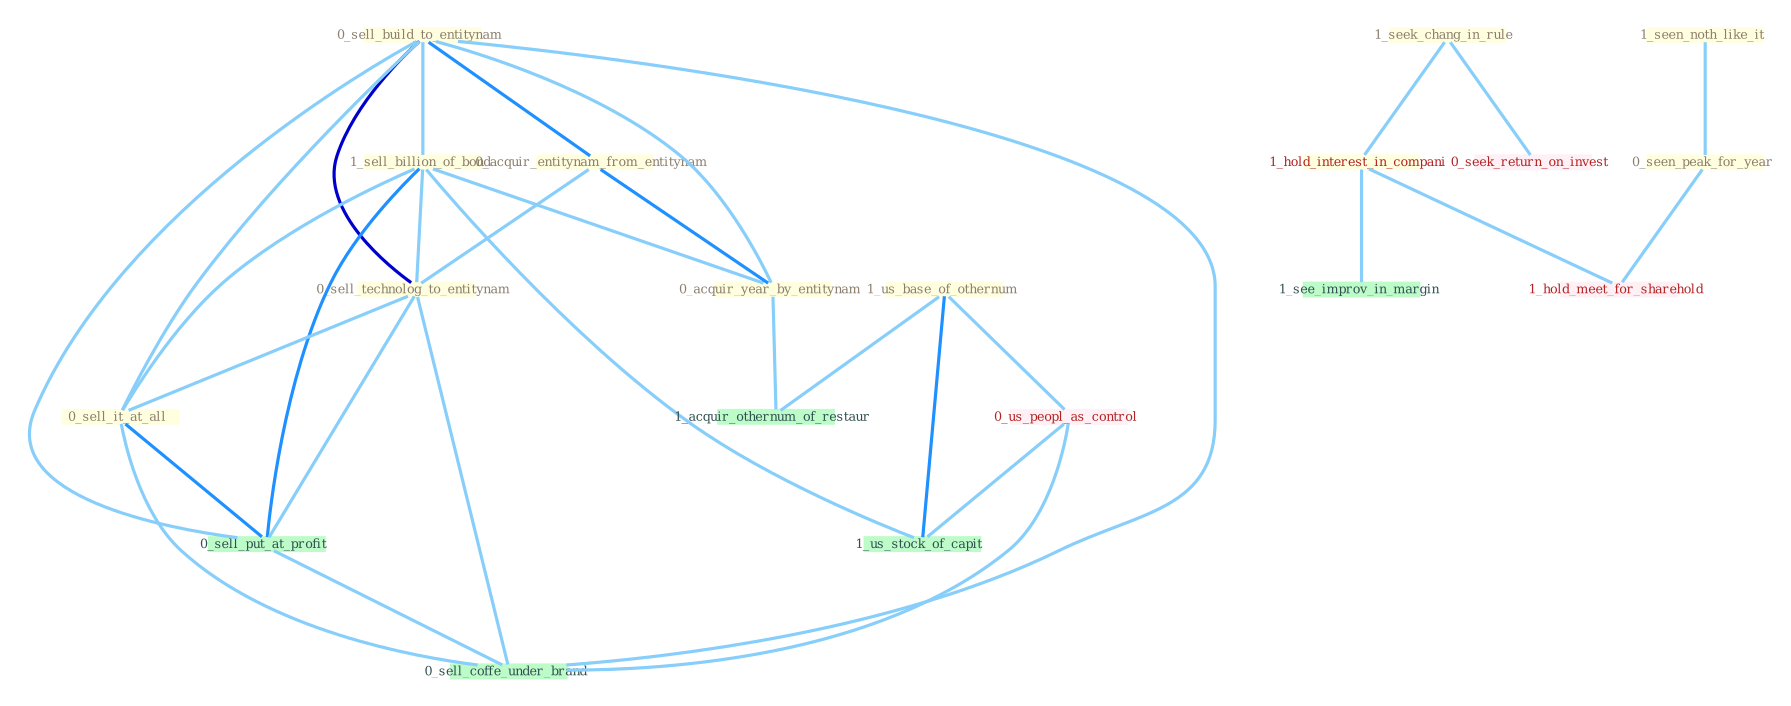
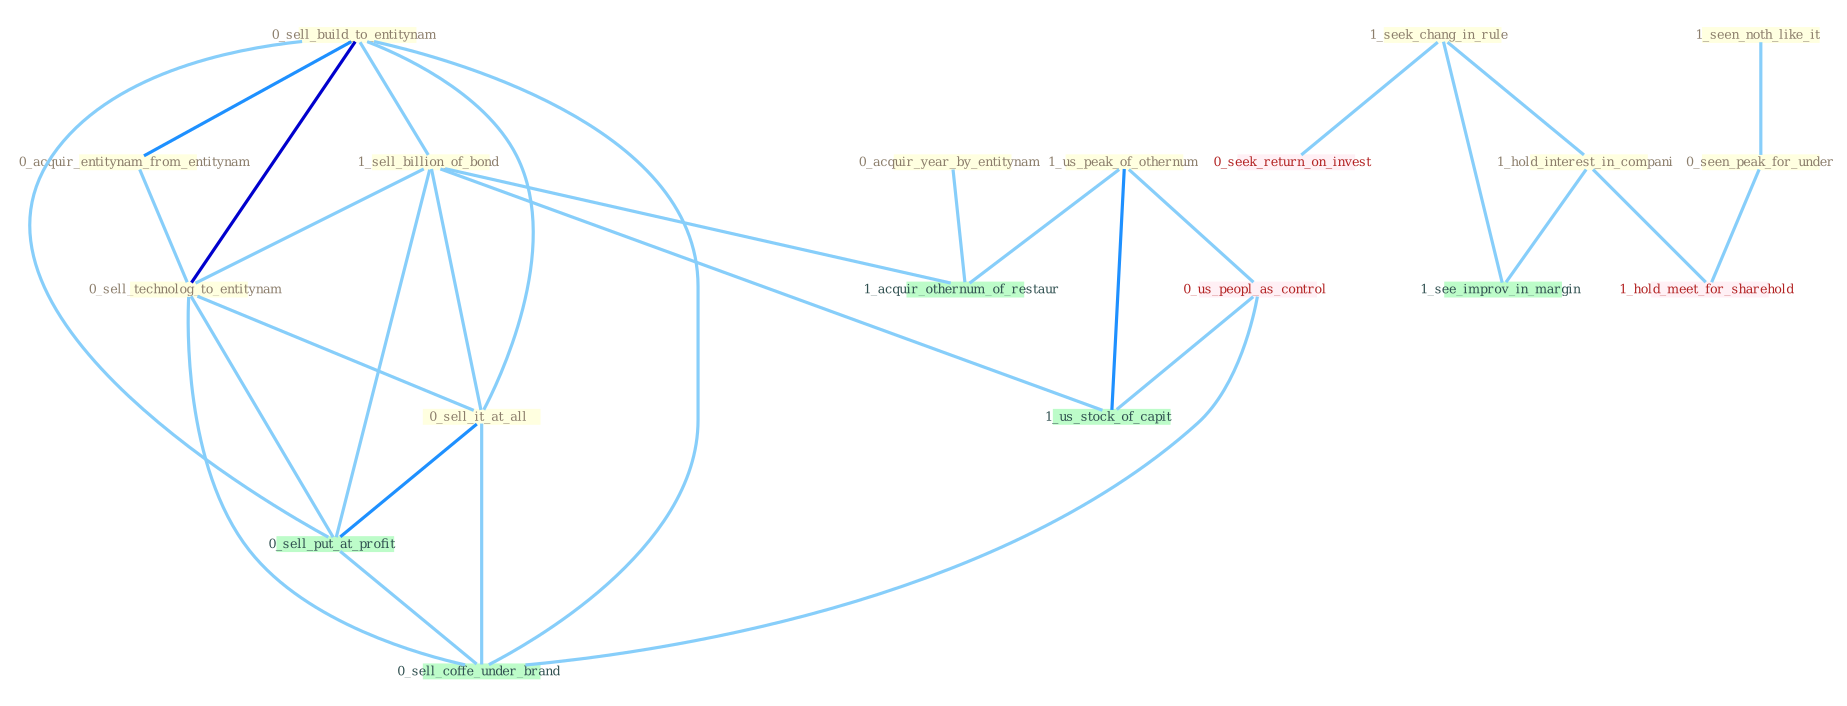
edge "0_sell_build_to_entitynam" -- "0_acquir_year_by_entitynam": removed
node "1_hold_interest_in_compani": fontcolor #b22222 -> #8b7d6b
edge "1_seek_chang_in_rule" -- "1_see_improv_in_margin": added
node "0_seen_peak_for_year": label "0_seen_peak_for_year" -> "0_seen_peak_for_under"
edge "1_sell_billion_of_bond" -- "0_acquir_year_by_entitynam": now "1_sell_billion_of_bond" -- "1_acquir_othernum_of_restaur"
edge "0_acquir_entitynam_from_entitynam" -- "0_acquir_year_by_entitynam": removed
node "1_us_base_of_othernum": label "1_us_base_of_othernum" -> "1_us_peak_of_othernum"
edge "1_sell_billion_of_bond" -- "0_sell_put_at_profit": color #1e90ff -> #87cefa
